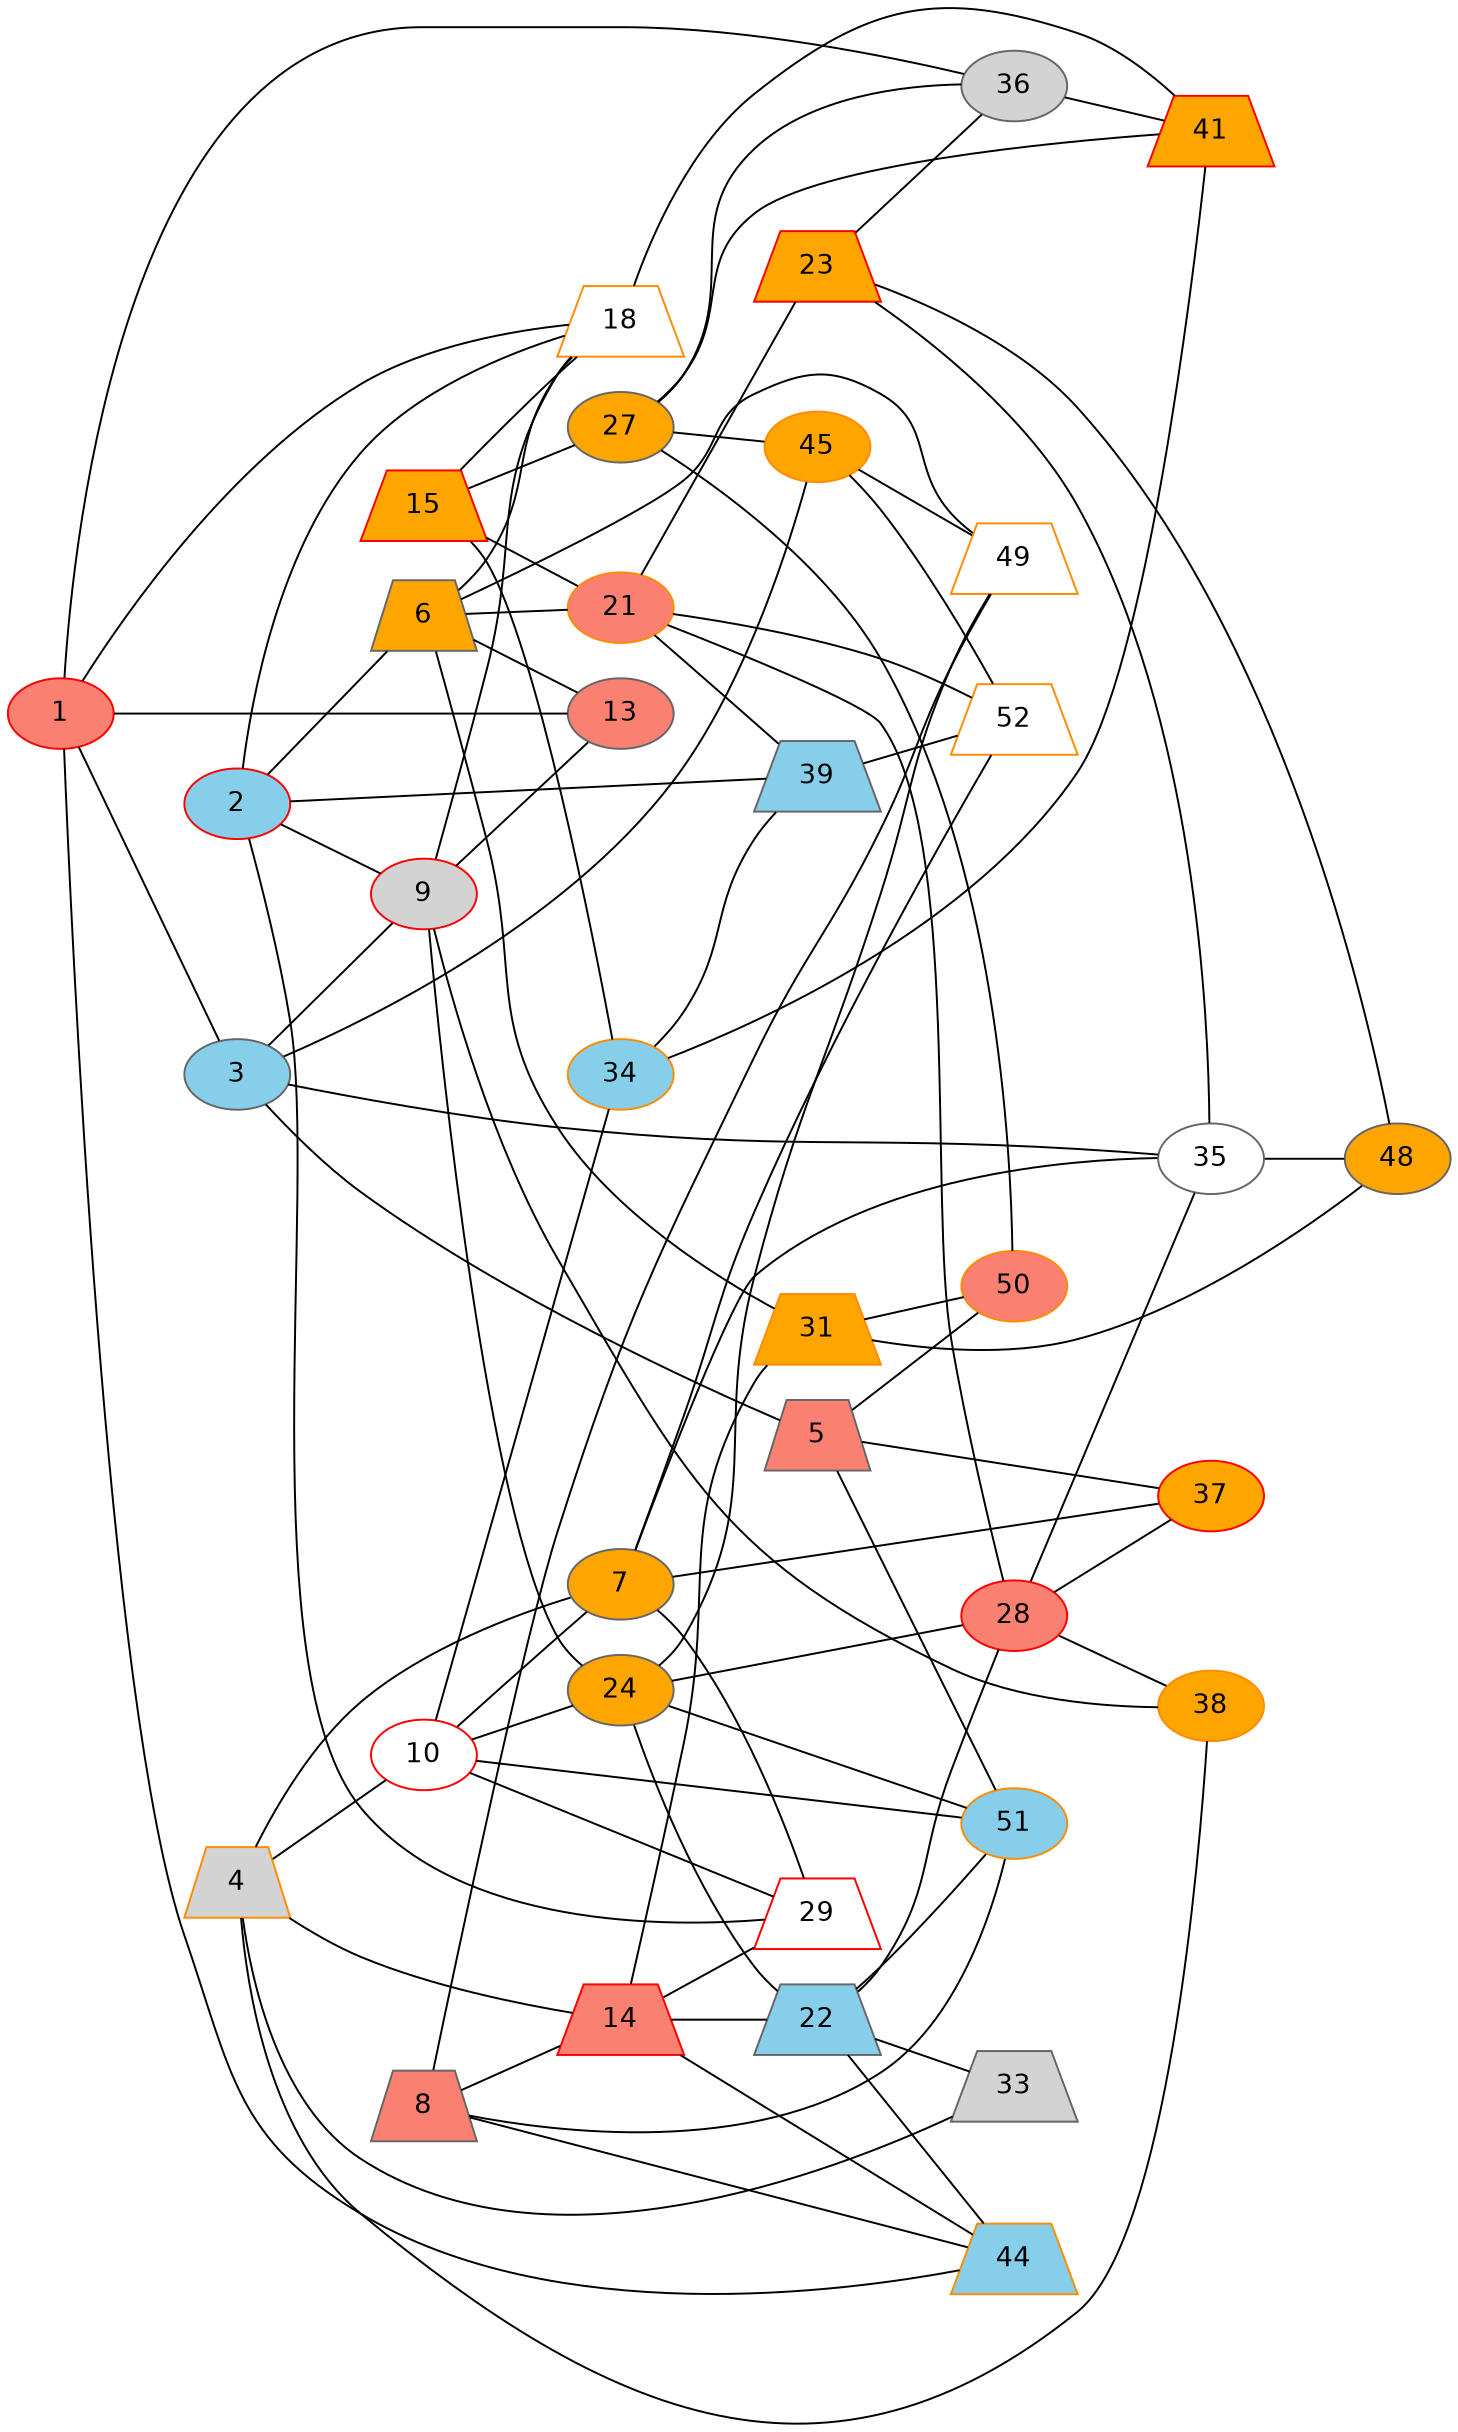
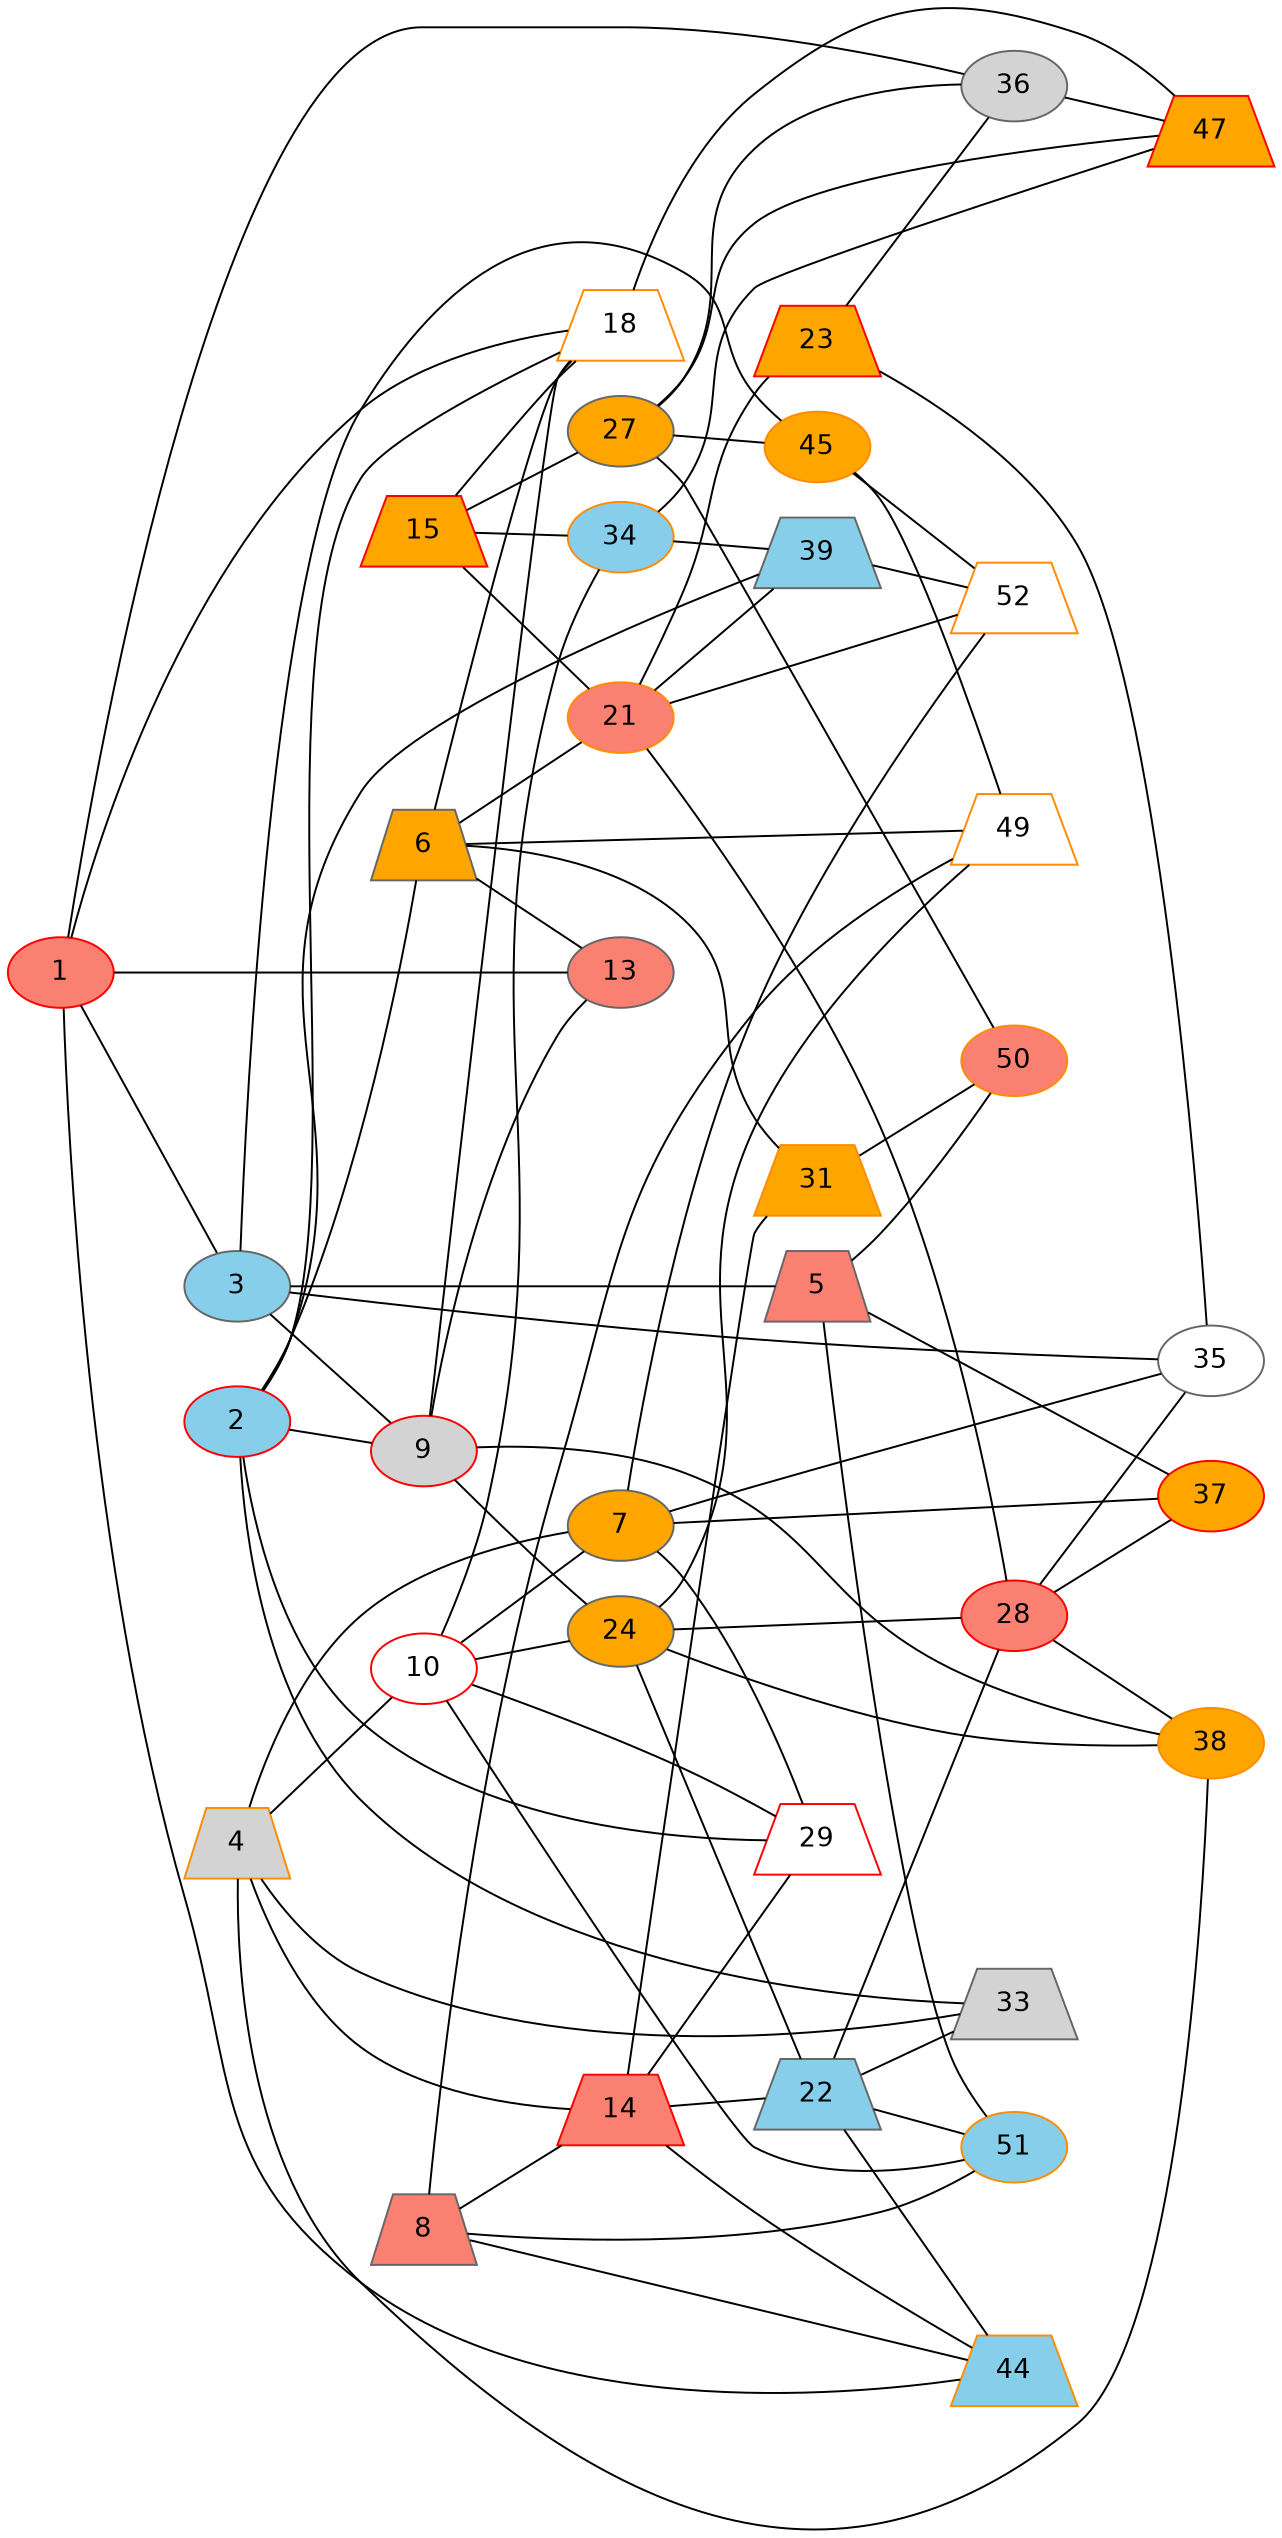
node "41": label "41" -> "47"
node "48": removed
edge "24" -- "51": now "24" -- "38"
edge "2" -- "33": added
